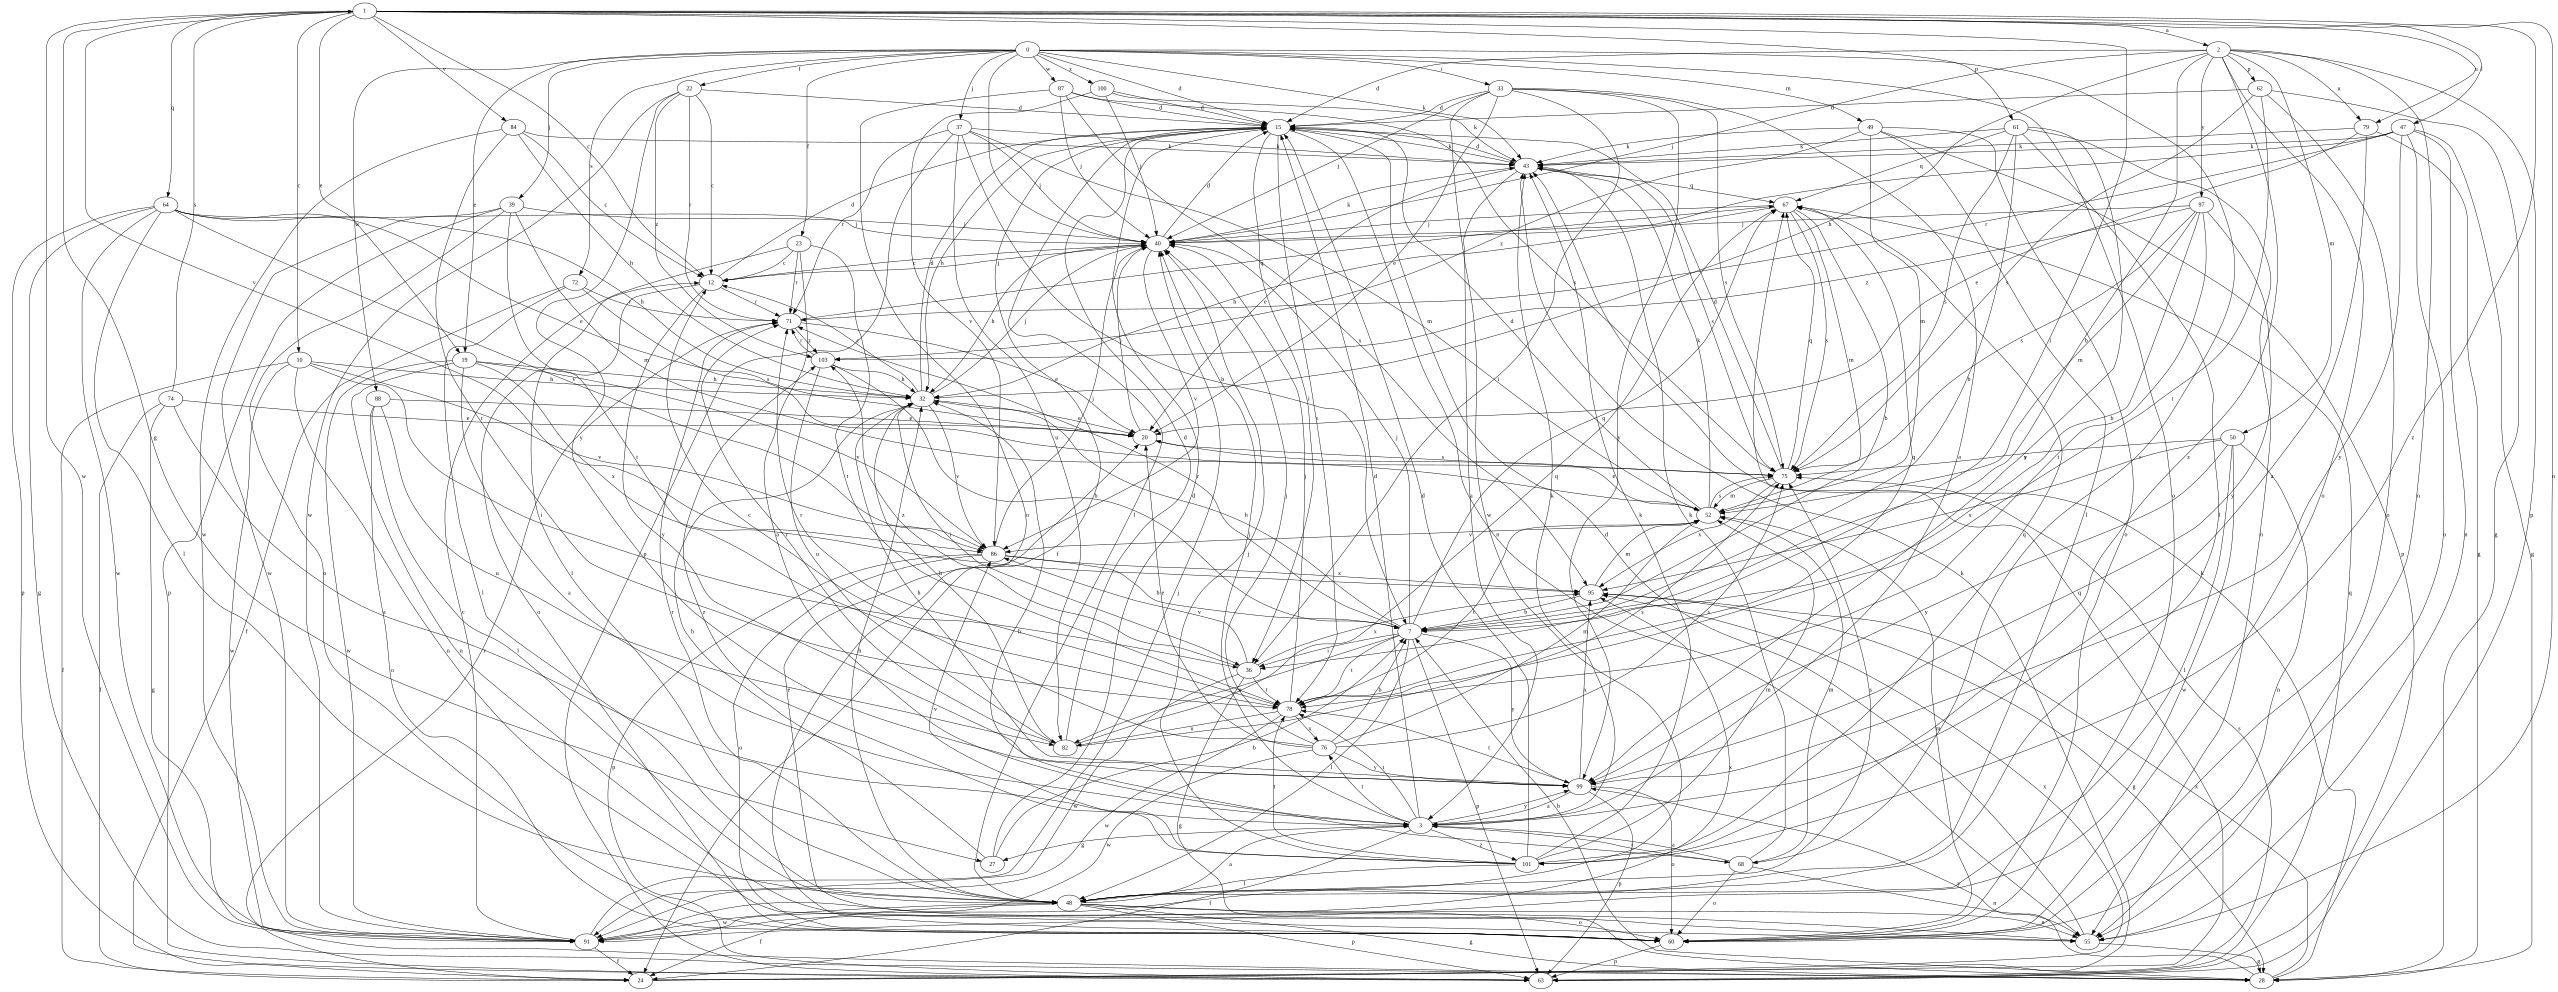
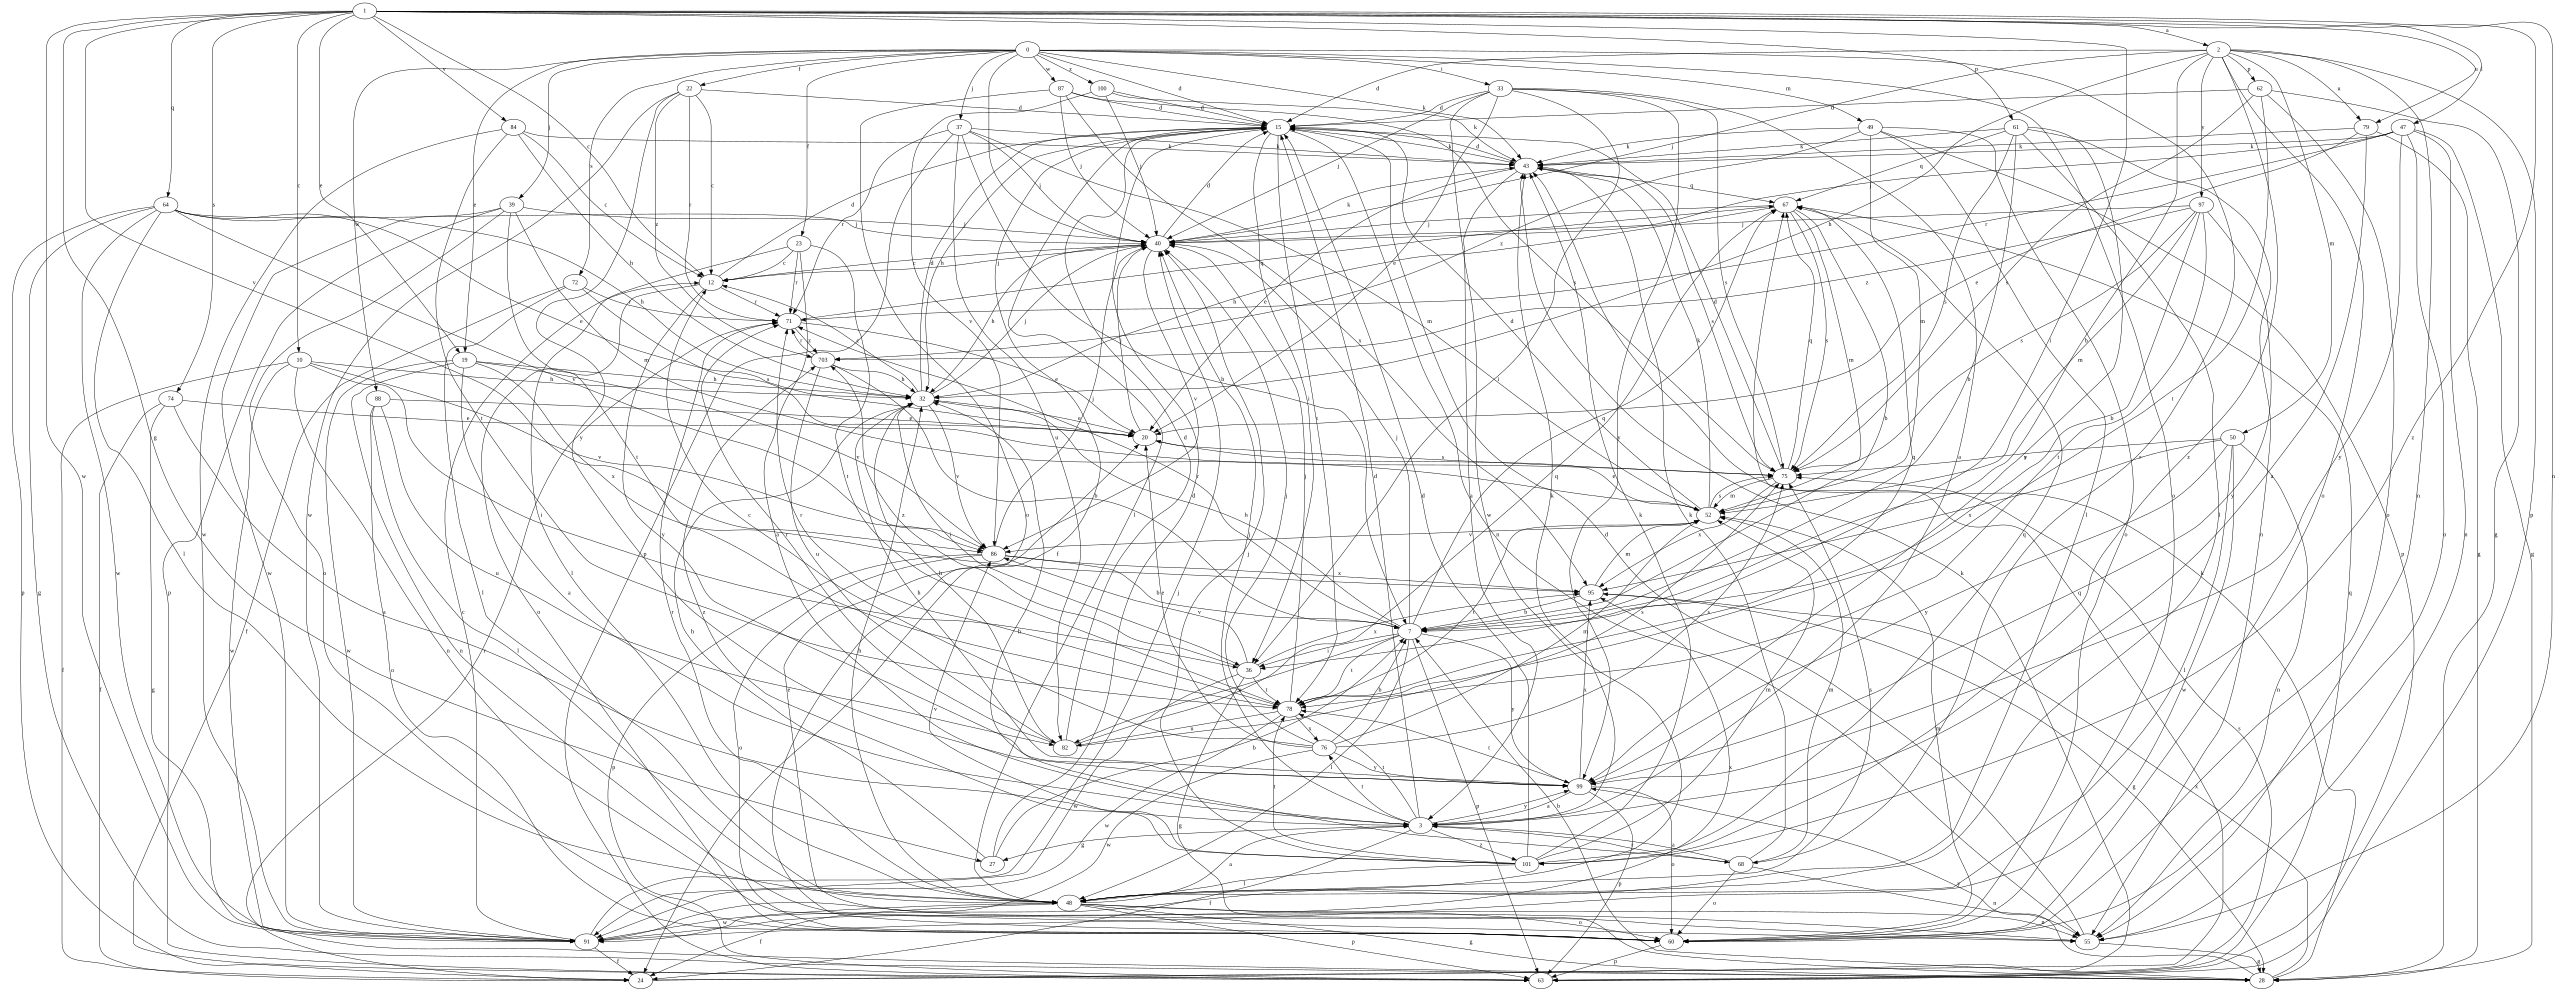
edge "74" -> "1": reversed
node "103": label "103" -> "703"
edge "24" -> "95": removed, label "x"
